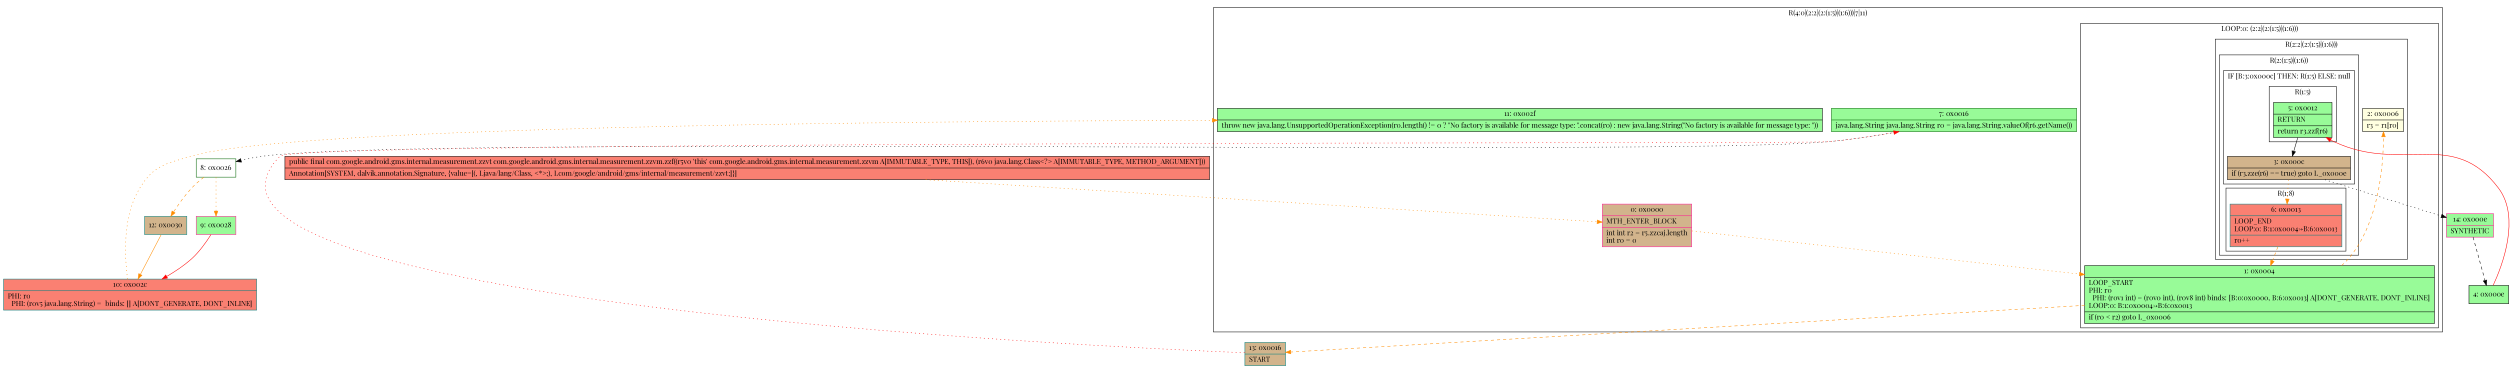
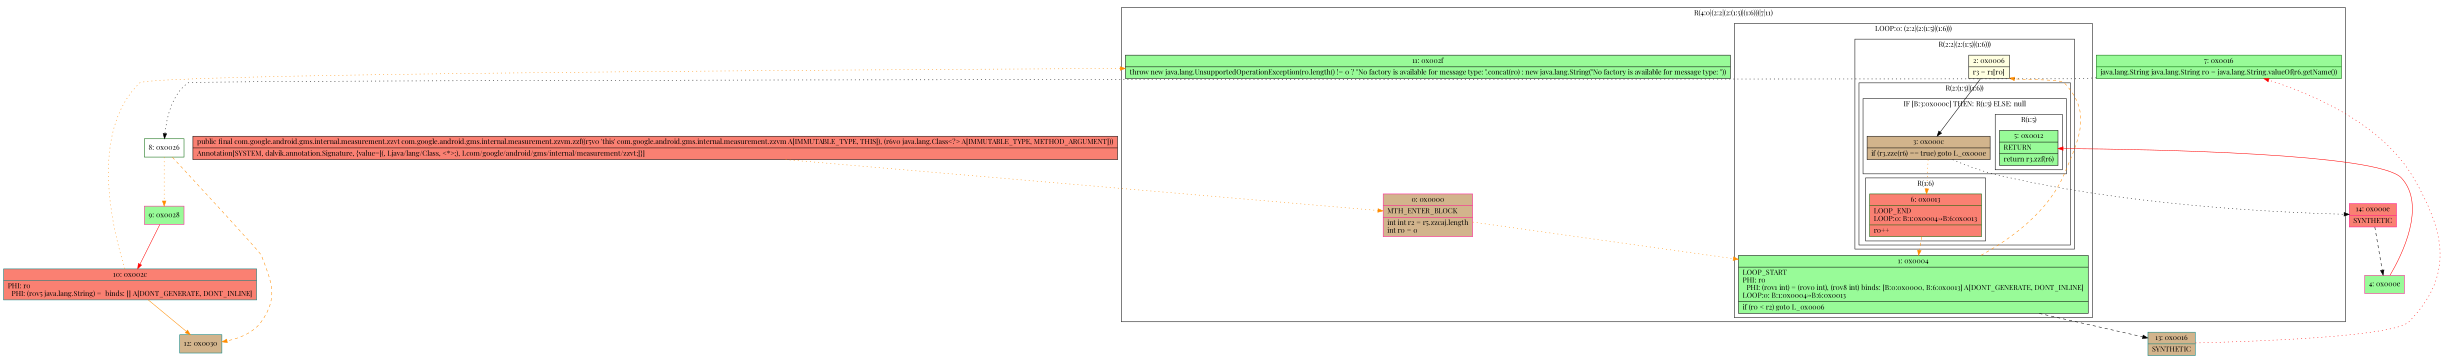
edge "5: 0x0012" -> "3: 0x000c": now "2: 0x0006" -> "3: 0x000c"
cluster "R(1:8)": label "R(1:8)" -> "R(1:6)"
node "6: 0x0013": color teal -> darkgreen
node "14: 0x000e": fillcolor palegreen -> salmon
edge "12: 0x0030" -> "10: 0x002c": reversed
node "4: 0x000e": color black -> deeppink
edge "1: 0x0004" -> "13: 0x0016": color darkorange -> black
node "13: 0x0016": text "START" -> "SYNTHETIC"
